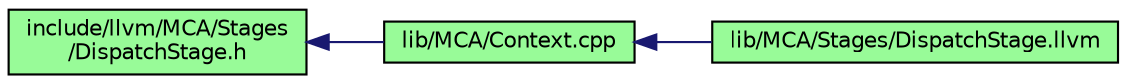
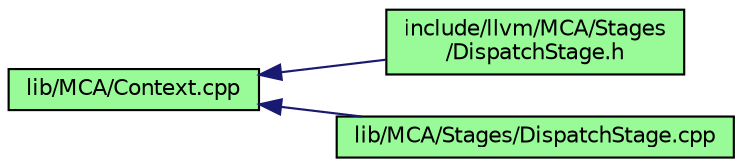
edge "lib/MCA/Context.cpp" -> "include/llvm/MCA/Stages /DispatchStage.h": reversed
node "lib/MCA/Stages/DispatchStage.llvm": label "lib/MCA/Stages/DispatchStage.llvm" -> "lib/MCA/Stages/DispatchStage.cpp"
